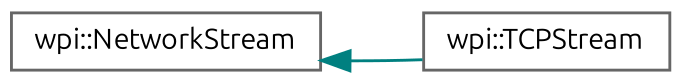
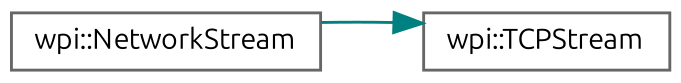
edge "wpi::TCPStream" -> "wpi::NetworkStream": reversed
